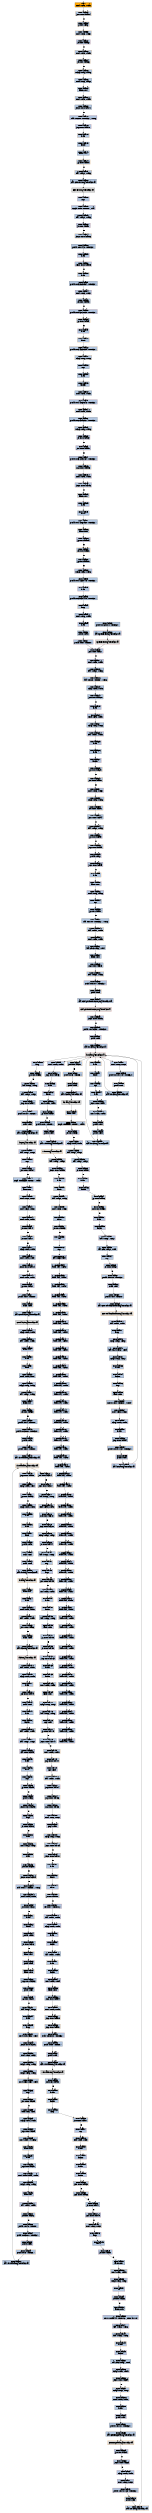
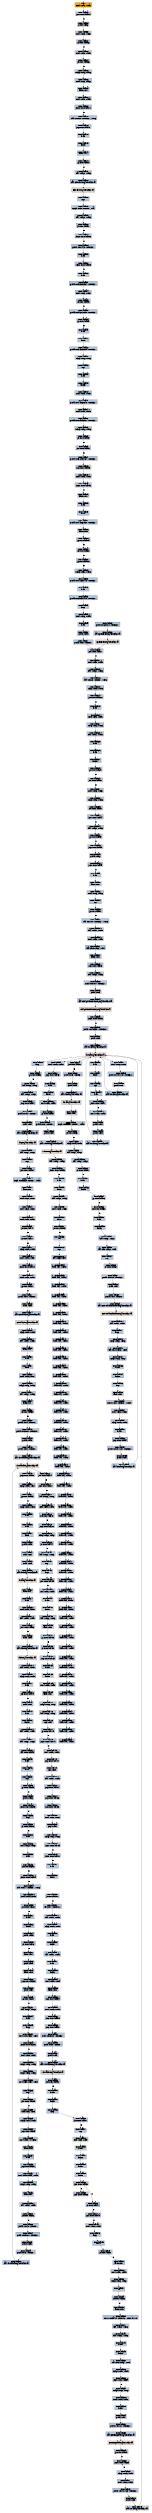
edge "0x0040fb94 jecxz 0x0040fb96" -> "0x0040fb96 pushl $0x7d42<UINT32>": added, label "T"
edge "0x0040fd65 je 0x0040fd67" -> "0x0040fd67 pushl $0x100<UINT32>": removed, label "T"
edge "0x0040f77b movl %edx, %edx" -> "0x0040f779 jecxz 0x0040f77b": reversed
node "0x0040f794 leave": removed
edge "0x0040fac3 jcxz 0x0040fac6" -> "0x0040fac6 je 0x0040fb47": now "0x0040fac0 jcxz 0x0040fac3" -> "0x0040fac6 je 0x0040fb47"
edge "0x0040fc6d jecxz 0x0040fc6f" -> "0x0040fc6f xchgl %edx, %edx": reversed
